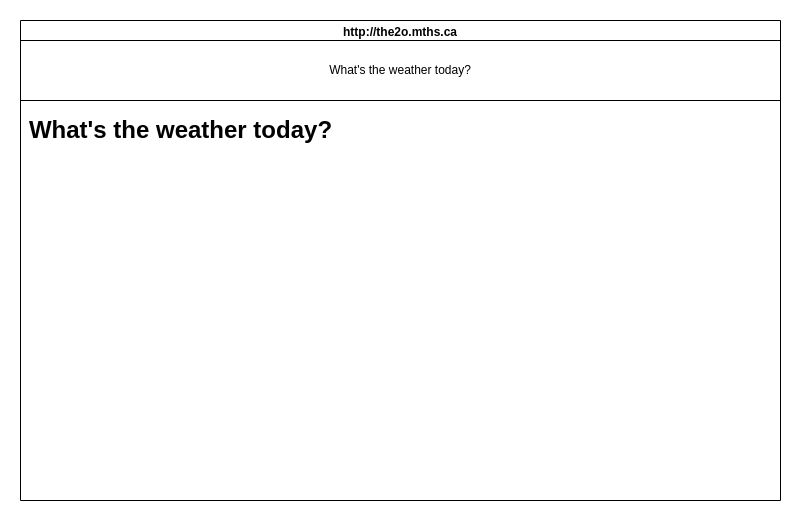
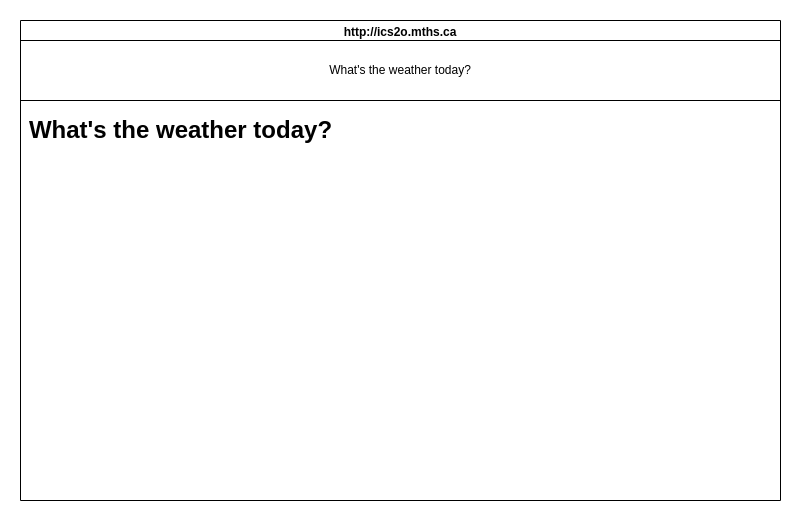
node "http://the2o.mths.ca": label "http://the2o.mths.ca" -> "http://ics2o.mths.ca"
